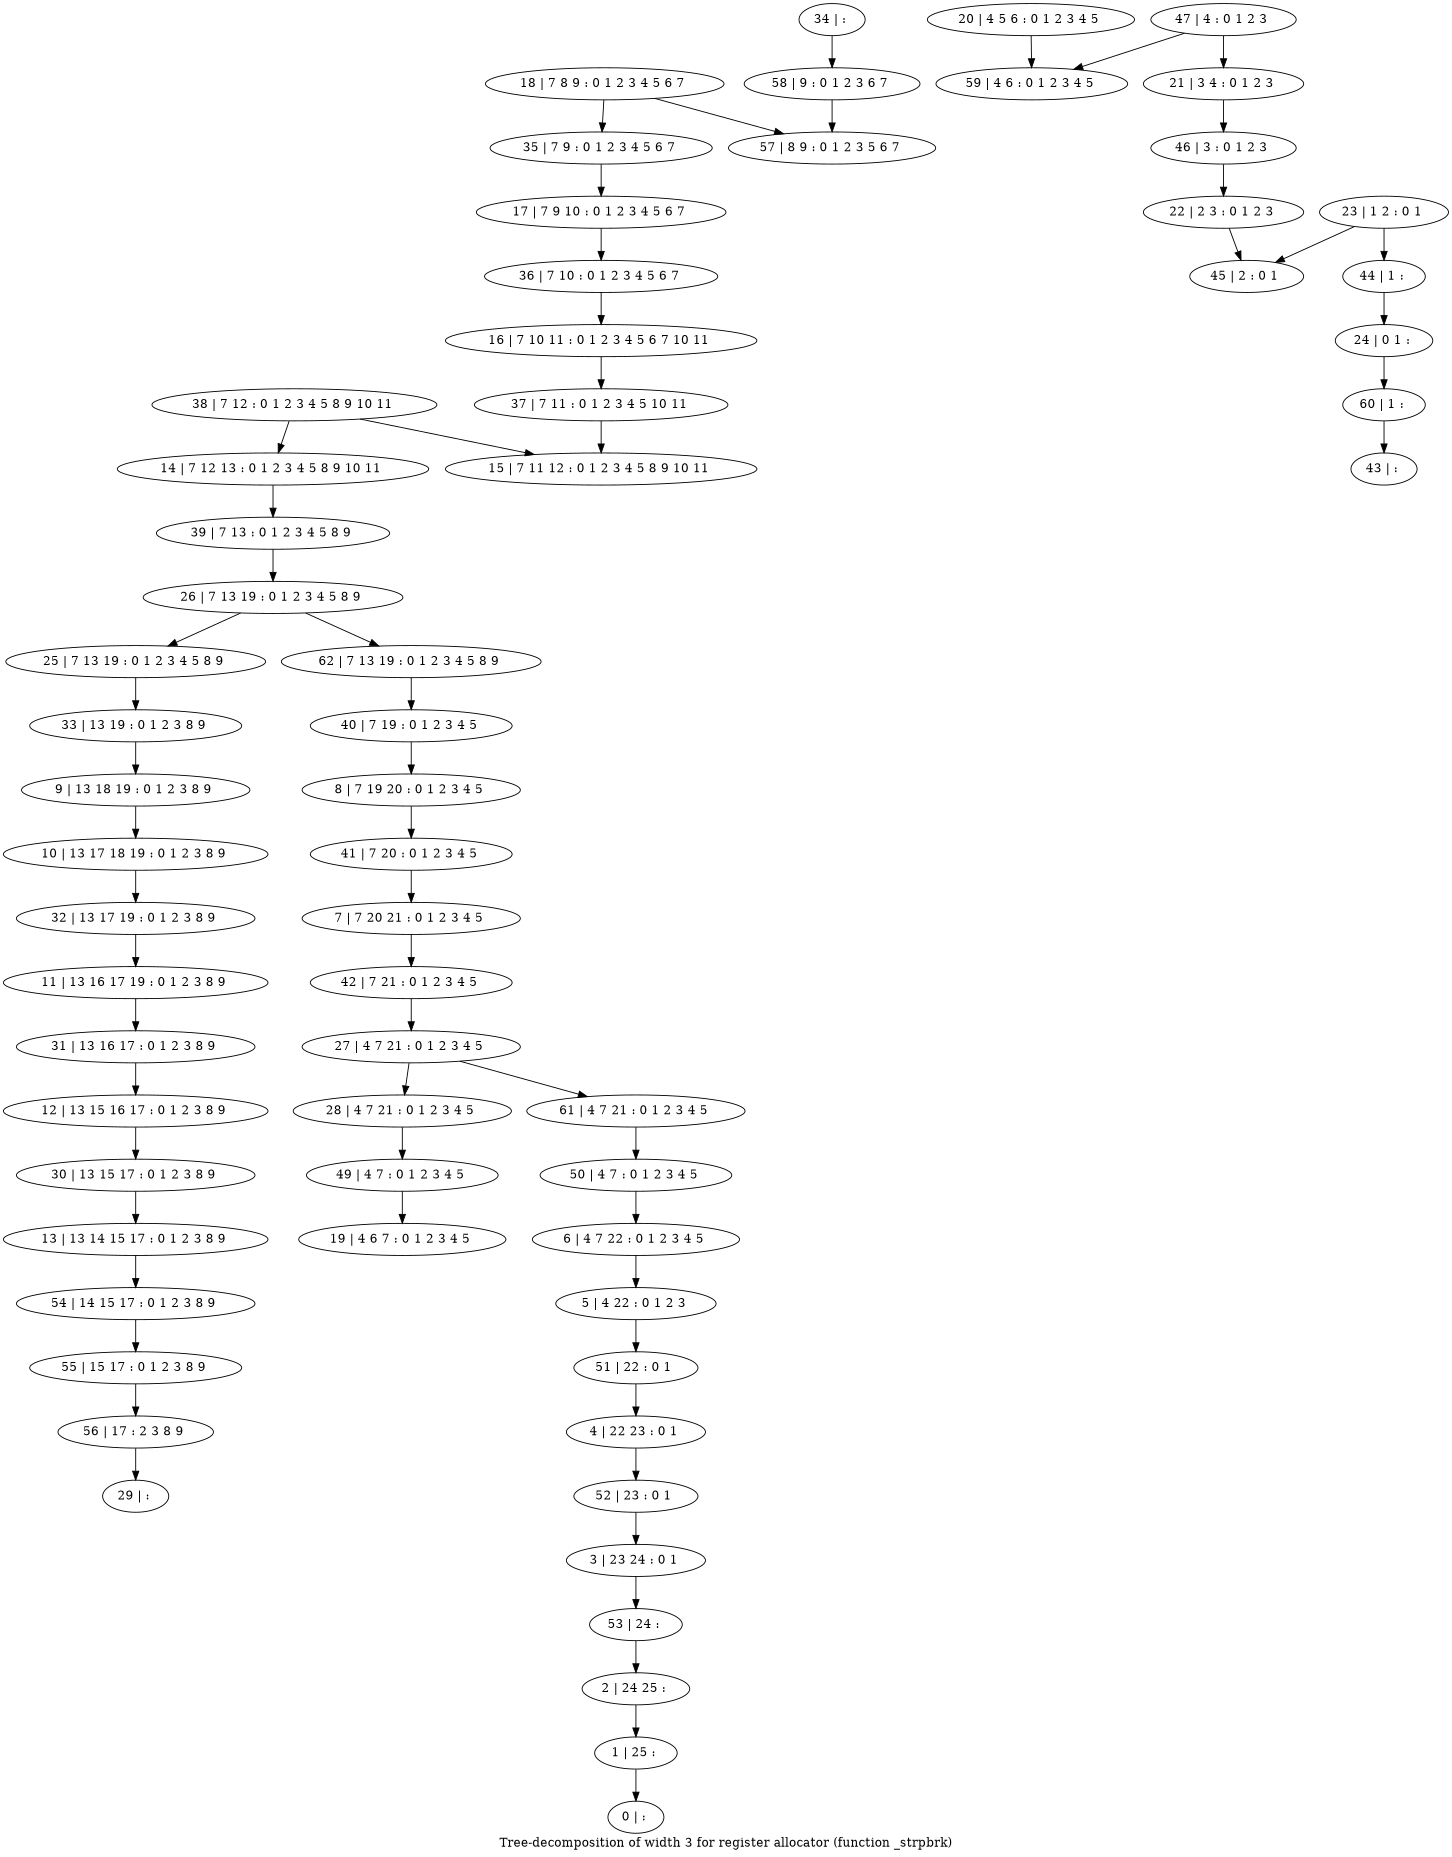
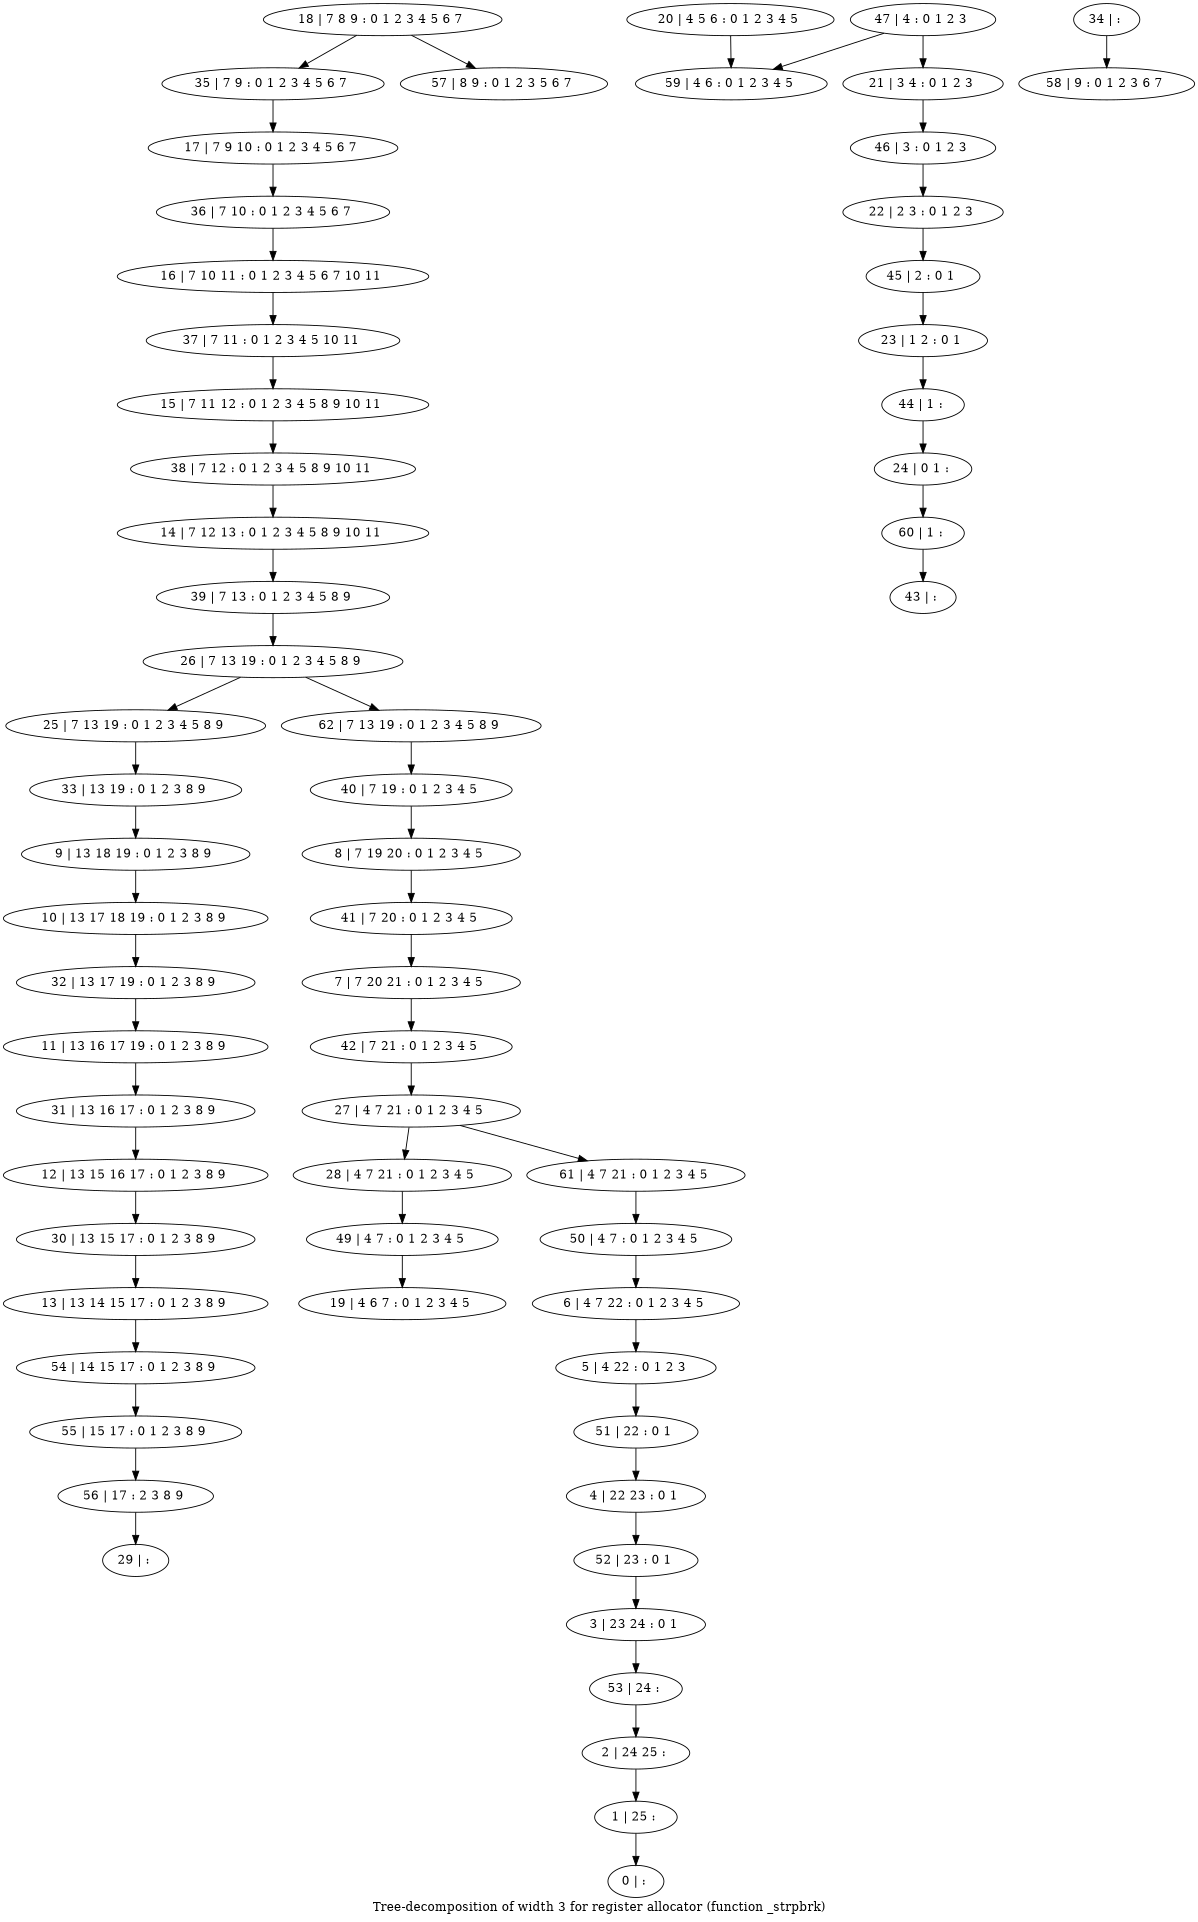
edge "58 | 9 : 0 1 2 3 6 7" -> "57 | 8 9 : 0 1 2 3 5 6 7": removed
edge "23 | 1 2 : 0 1" -> "45 | 2 : 0 1": reversed
edge "38 | 7 12 : 0 1 2 3 4 5 8 9 10 11" -> "15 | 7 11 12 : 0 1 2 3 4 5 8 9 10 11": reversed
